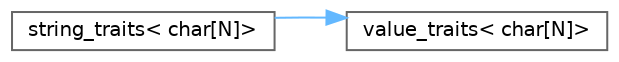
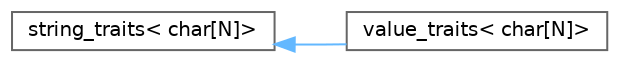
edge "string_traits< char[N]>" -> "value_traits< char[N]>": reversed
